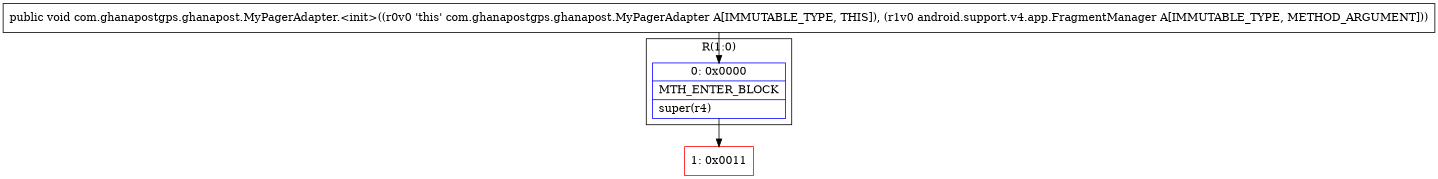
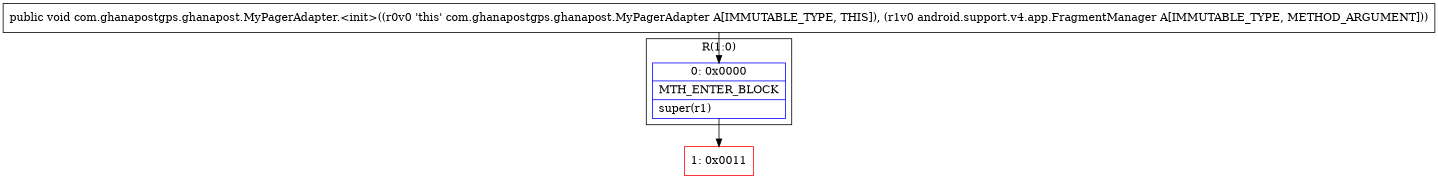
node "0: 0x0000": text "super(r4)" -> "super(r1)"
